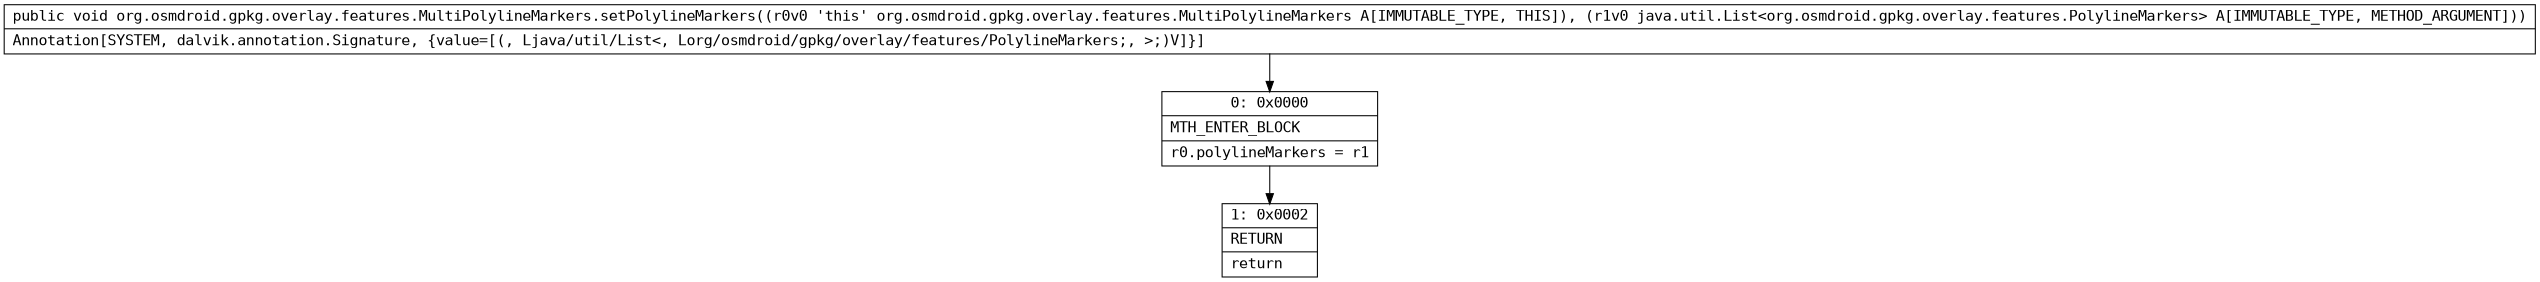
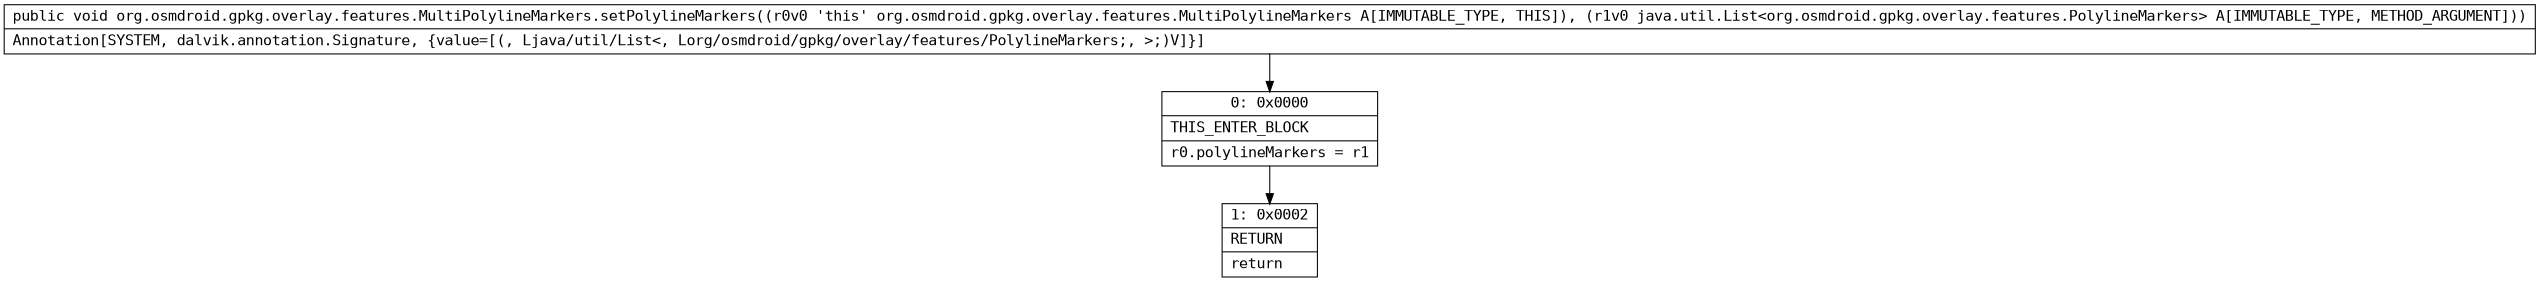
node "0: 0x0000": text "MTH_ENTER_BLOCK" -> "THIS_ENTER_BLOCK"
